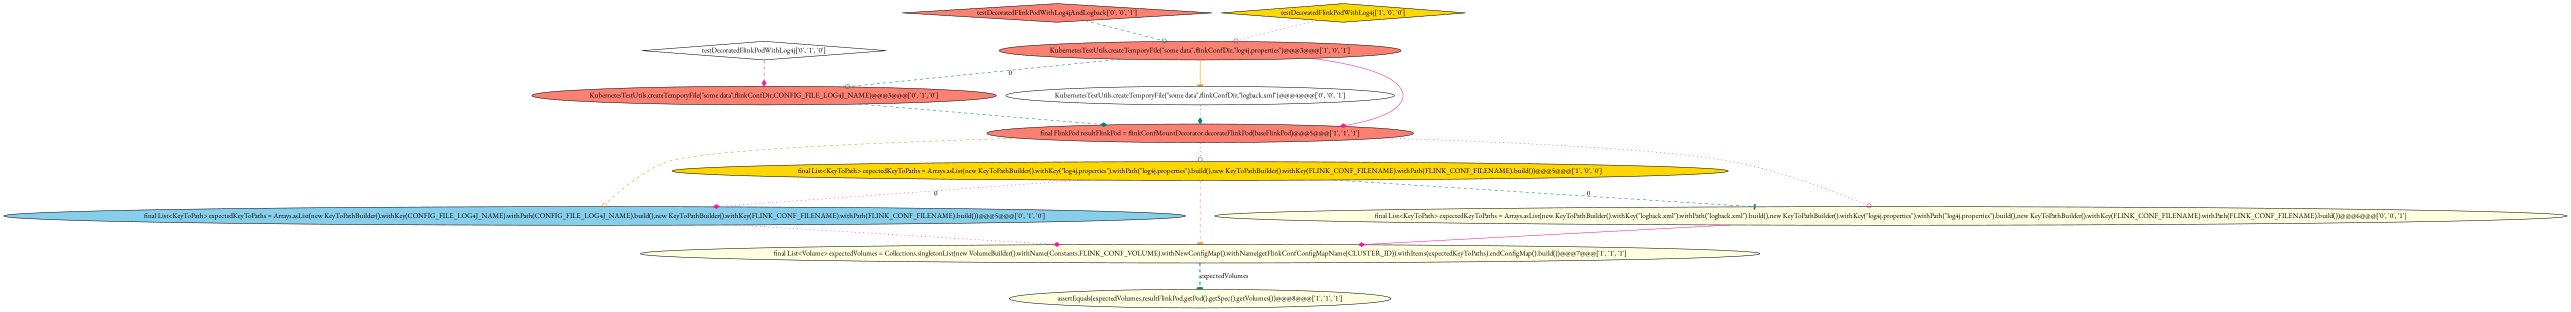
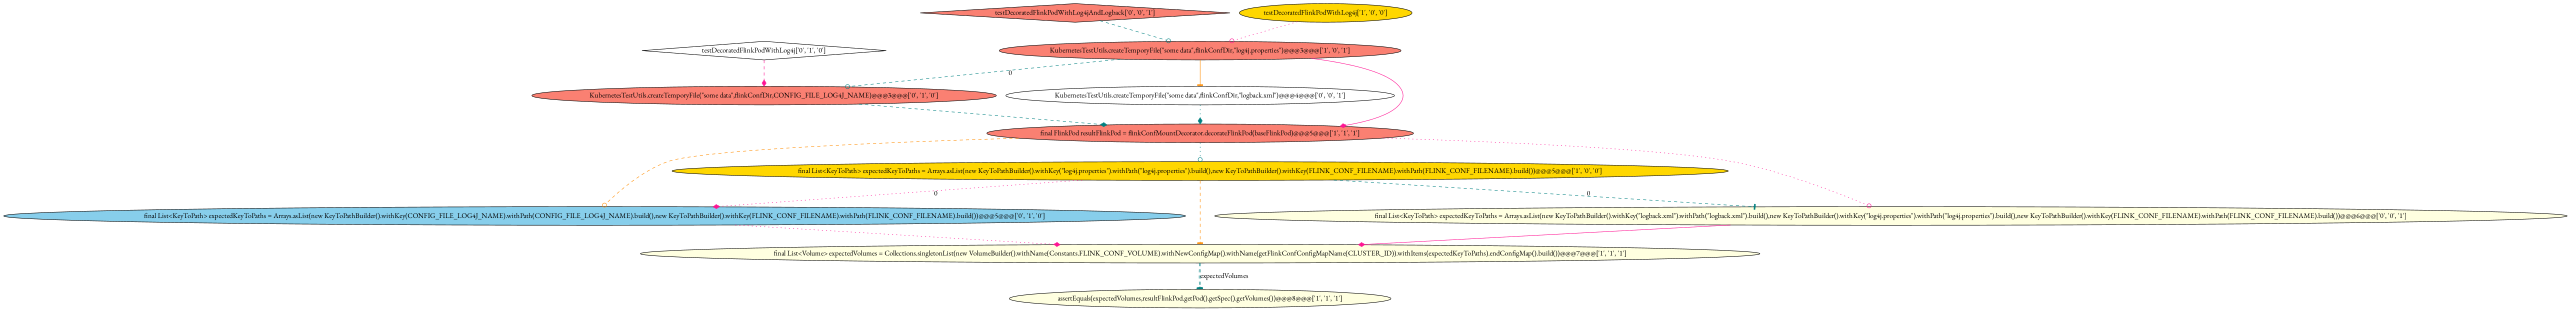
node "testDecoratedFlinkPodWithLog4j['1', '0', '0']": shape diamond -> ellipse
